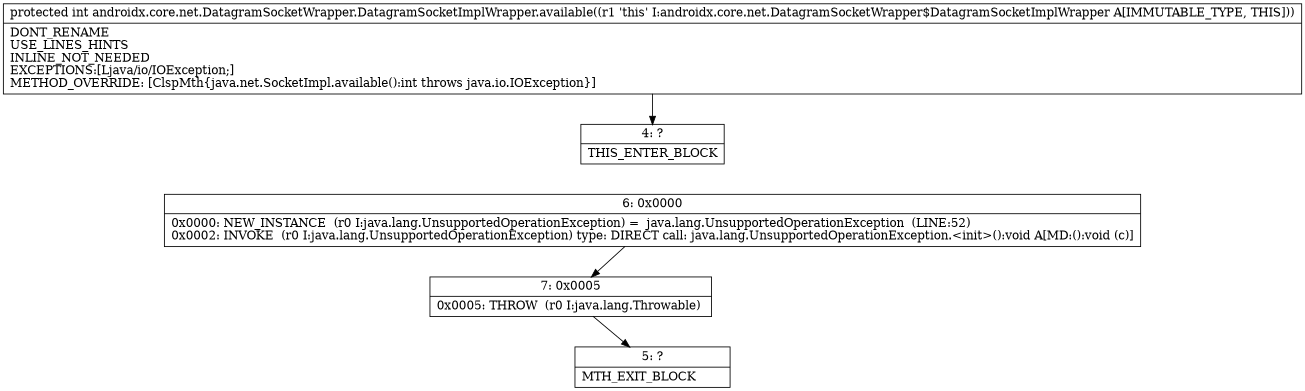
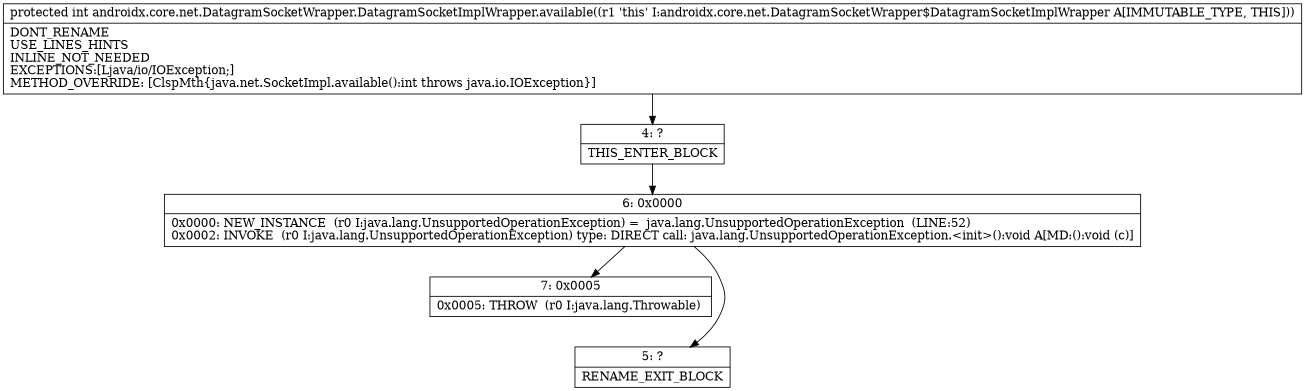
edge "4: ?" -> "6: 0x0000": added
edge "7: 0x0005" -> "5: ?": now "6: 0x0000" -> "5: ?"
node "5: ?": text "MTH_EXIT_BLOCK" -> "RENAME_EXIT_BLOCK"
